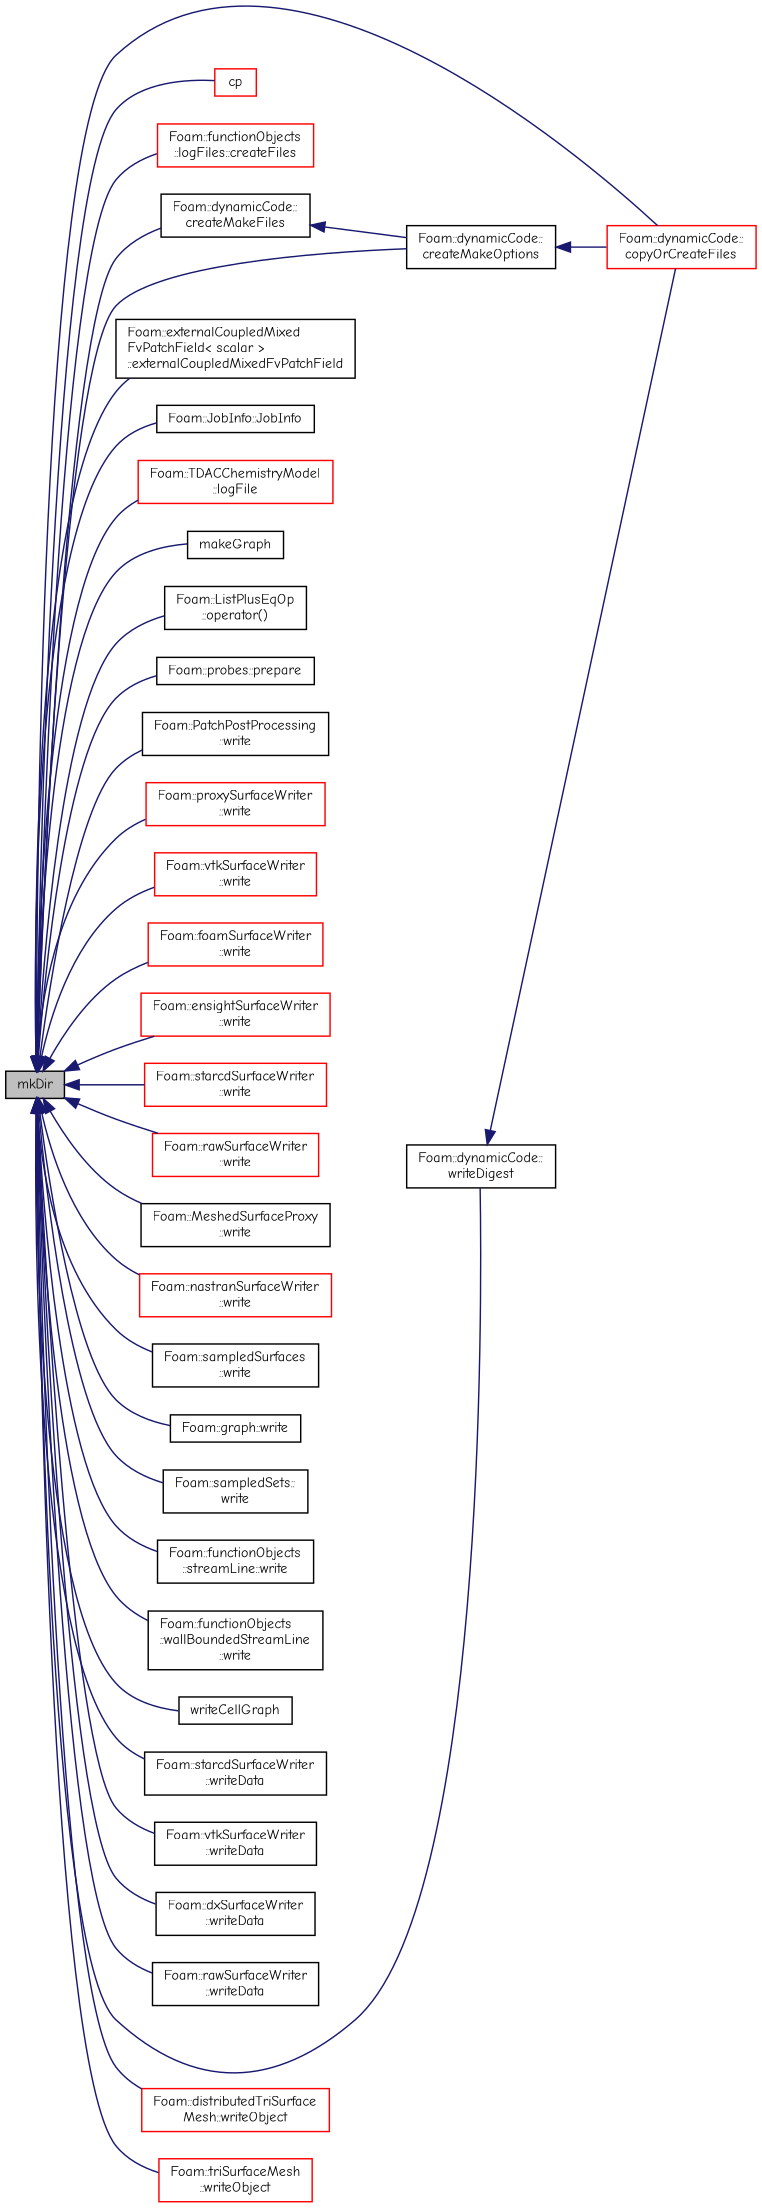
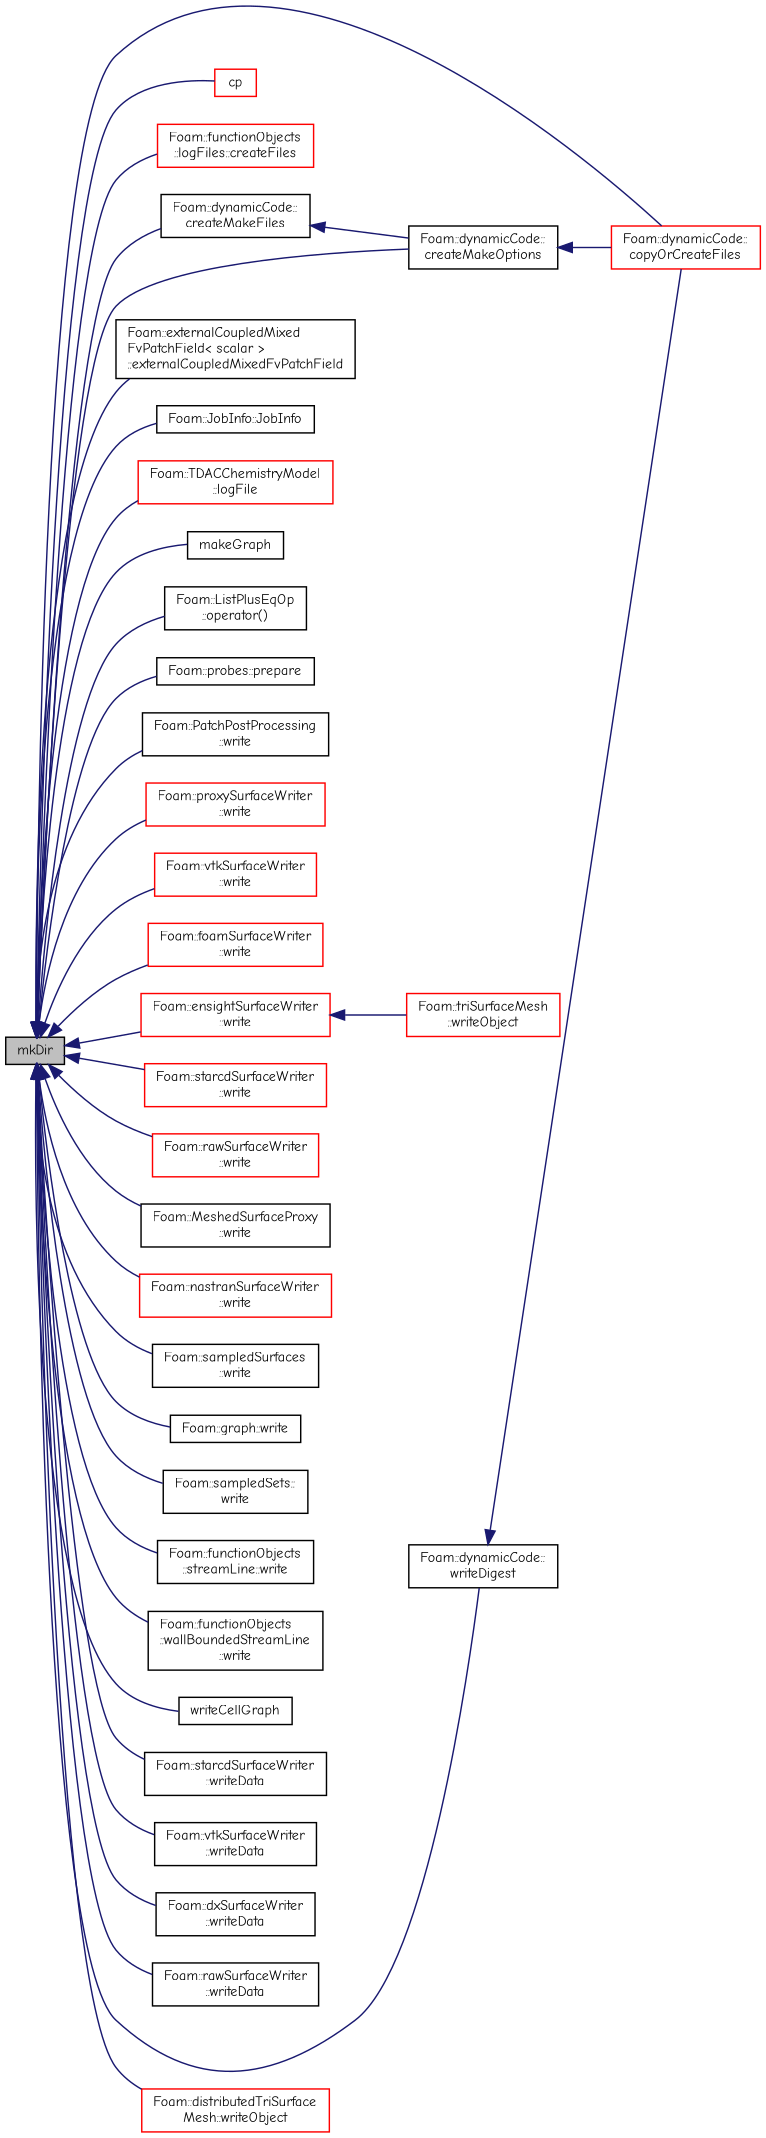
edge "Foam::triSurfaceMesh ::writeObject" -> "mkDir": now "Foam::triSurfaceMesh ::writeObject" -> "Foam::ensightSurfaceWriter ::write"
